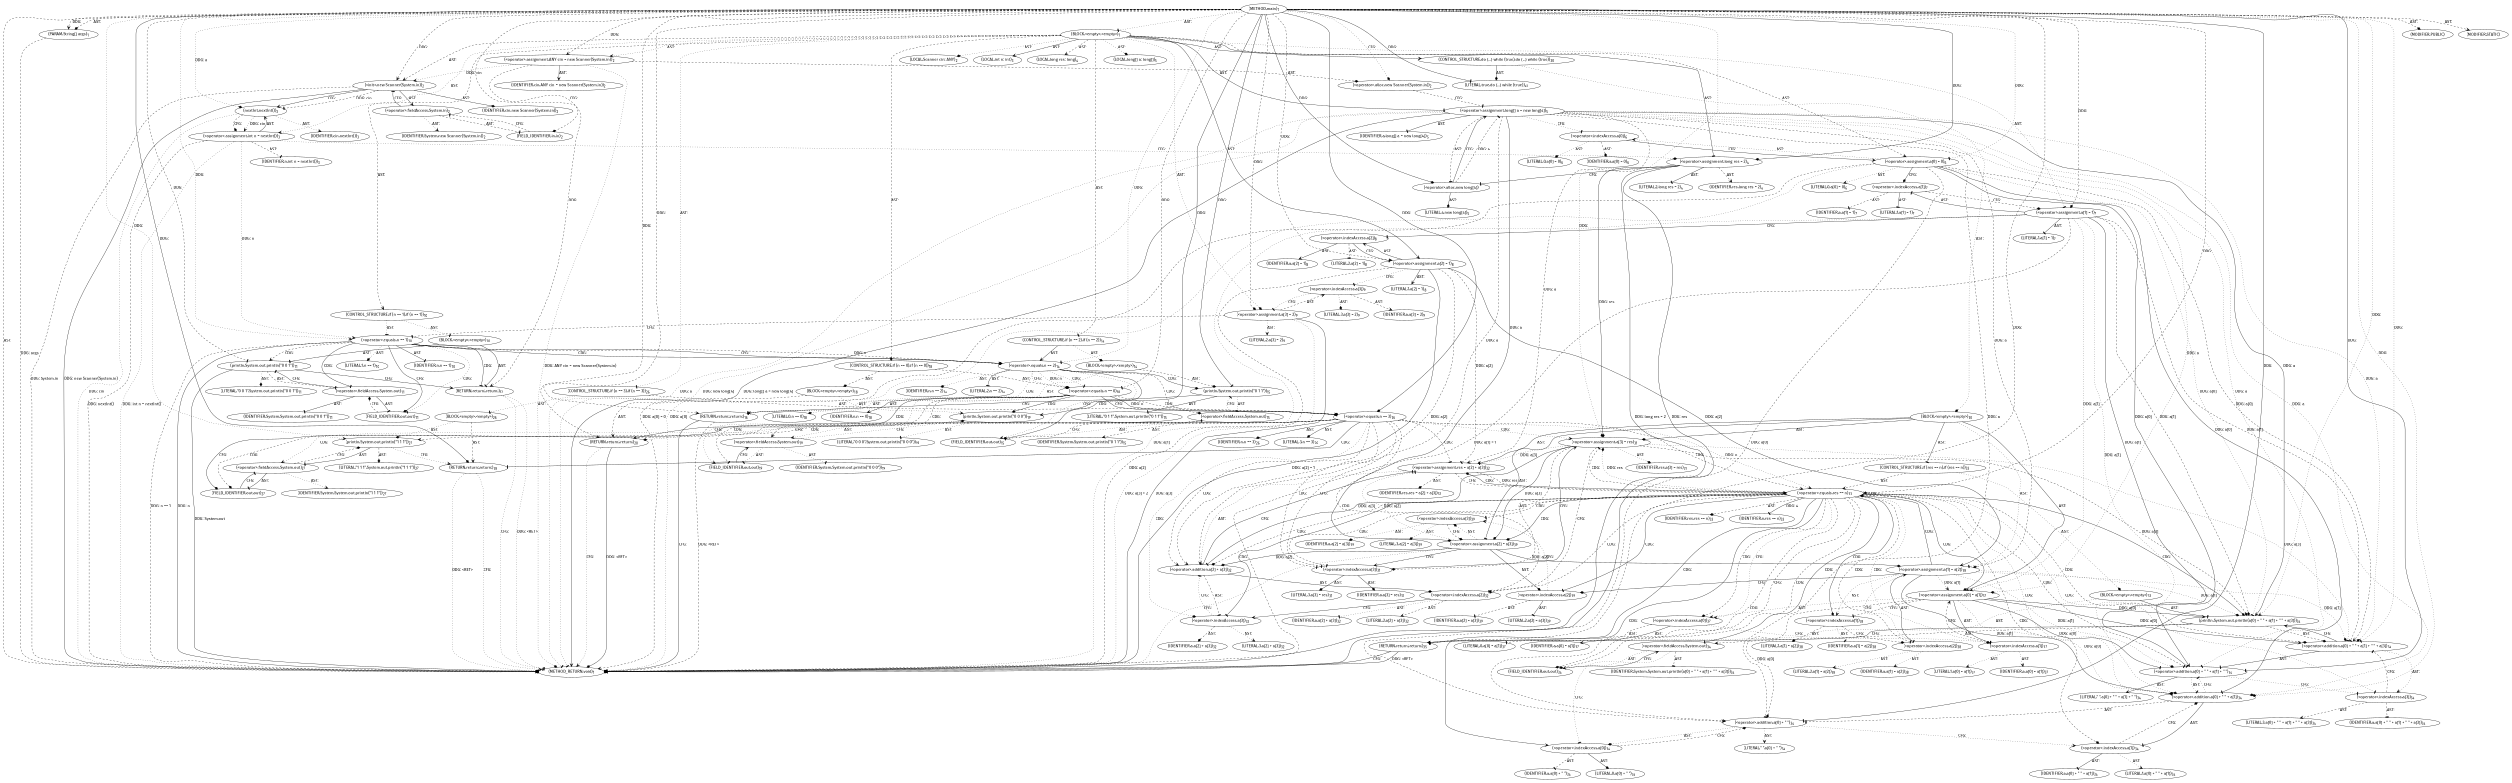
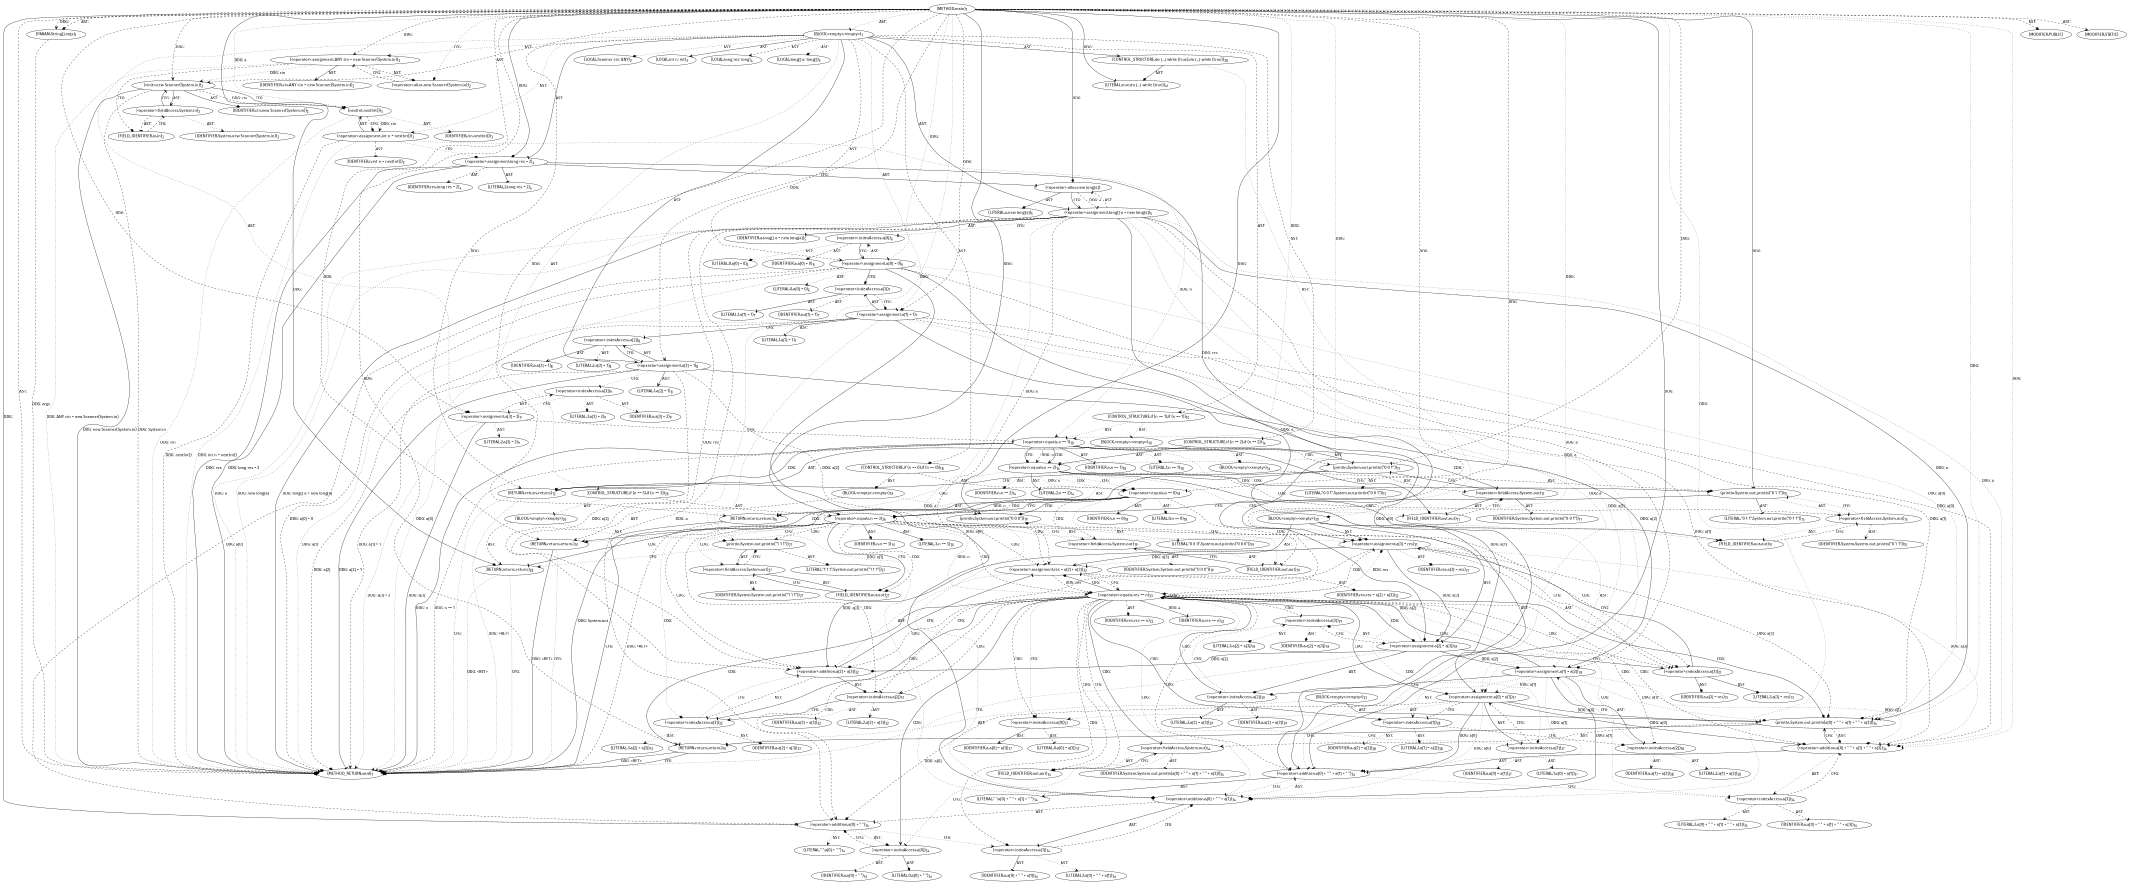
edge "(<operator>.alloc,new Scanner(System.in))" -> "(<operator>.assignment,long[] a = new long[4])": now "(<operator>.alloc,new Scanner(System.in))" -> "(<operator>.assignment,ANY cin = new Scanner(System.in))"
edge "(<operator>.assignment,long[] a = new long[4])" -> "(<operator>.addition,a[2] + a[3])": label "DDG: a" -> "DDG: res"
node "(CONTROL_STRUCTURE,if (res == n),if (res == n))": removed
